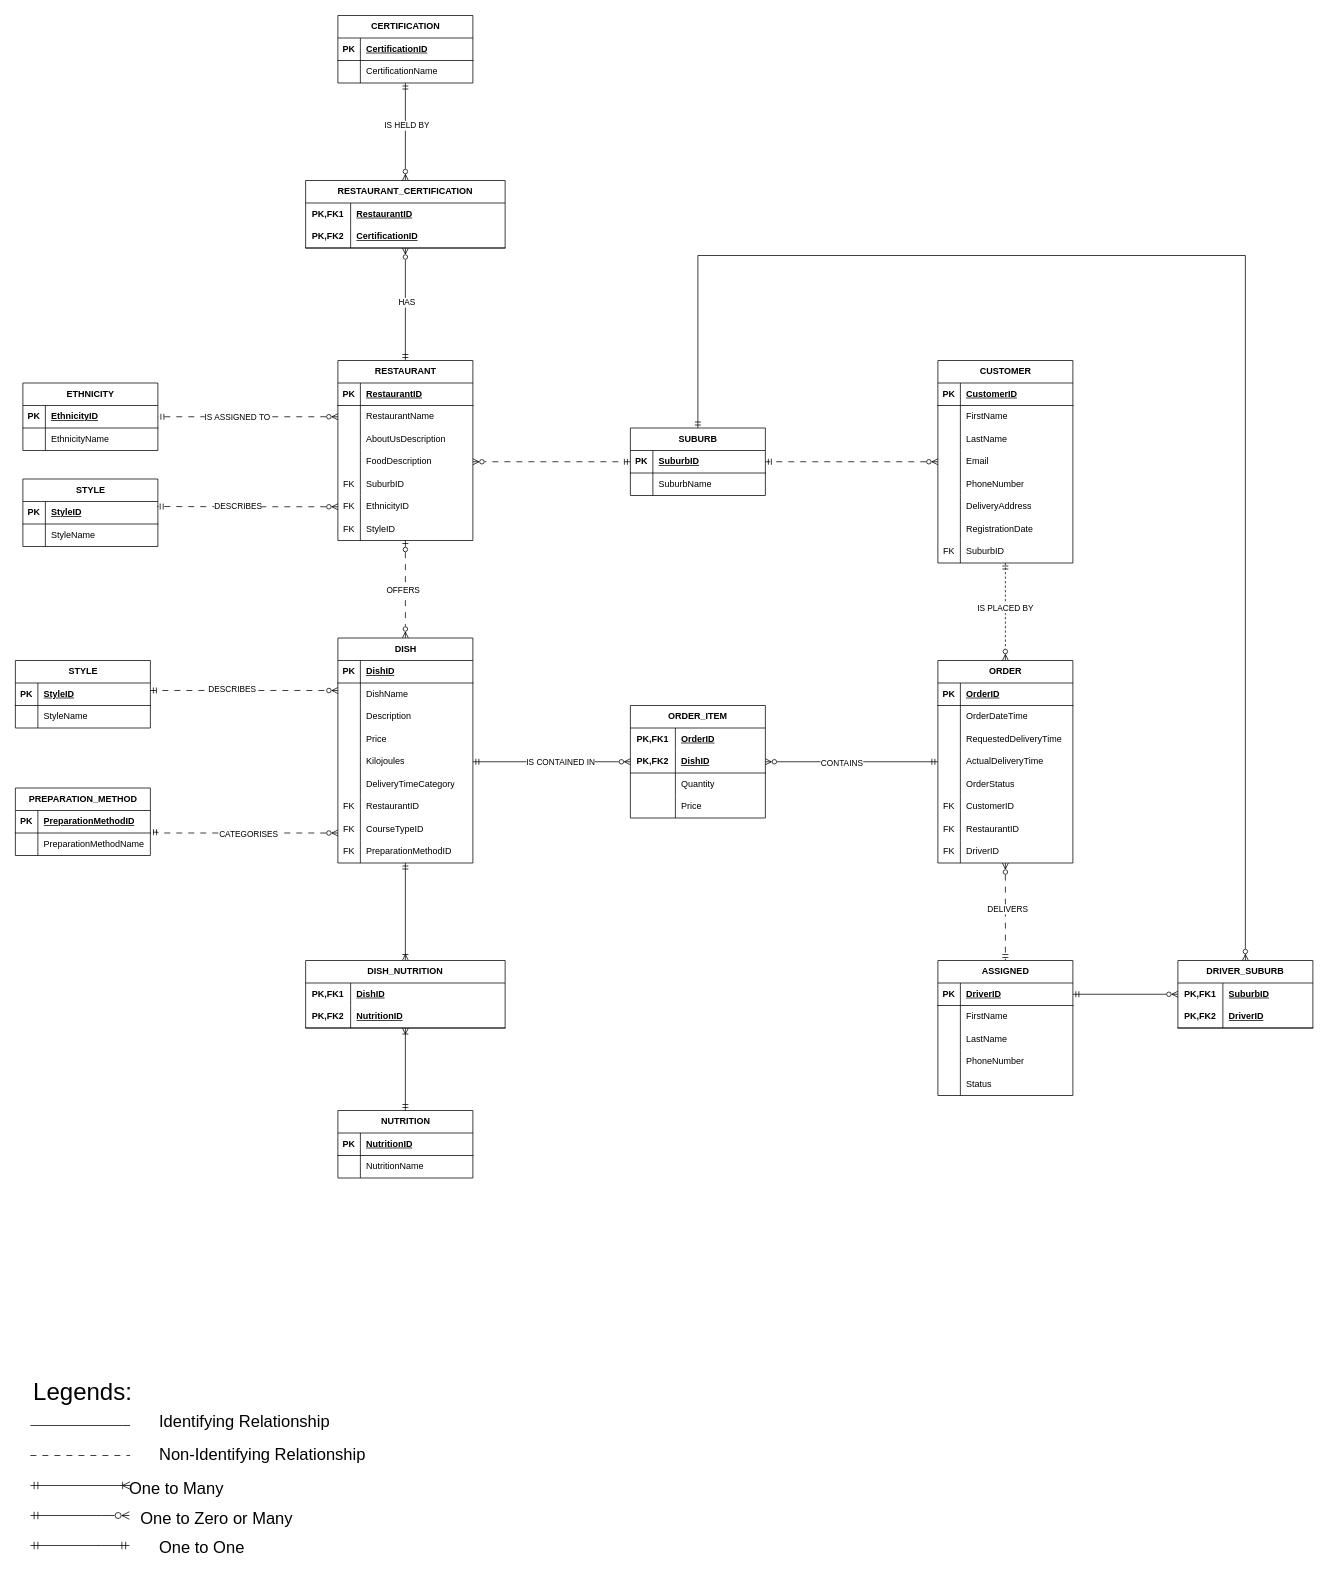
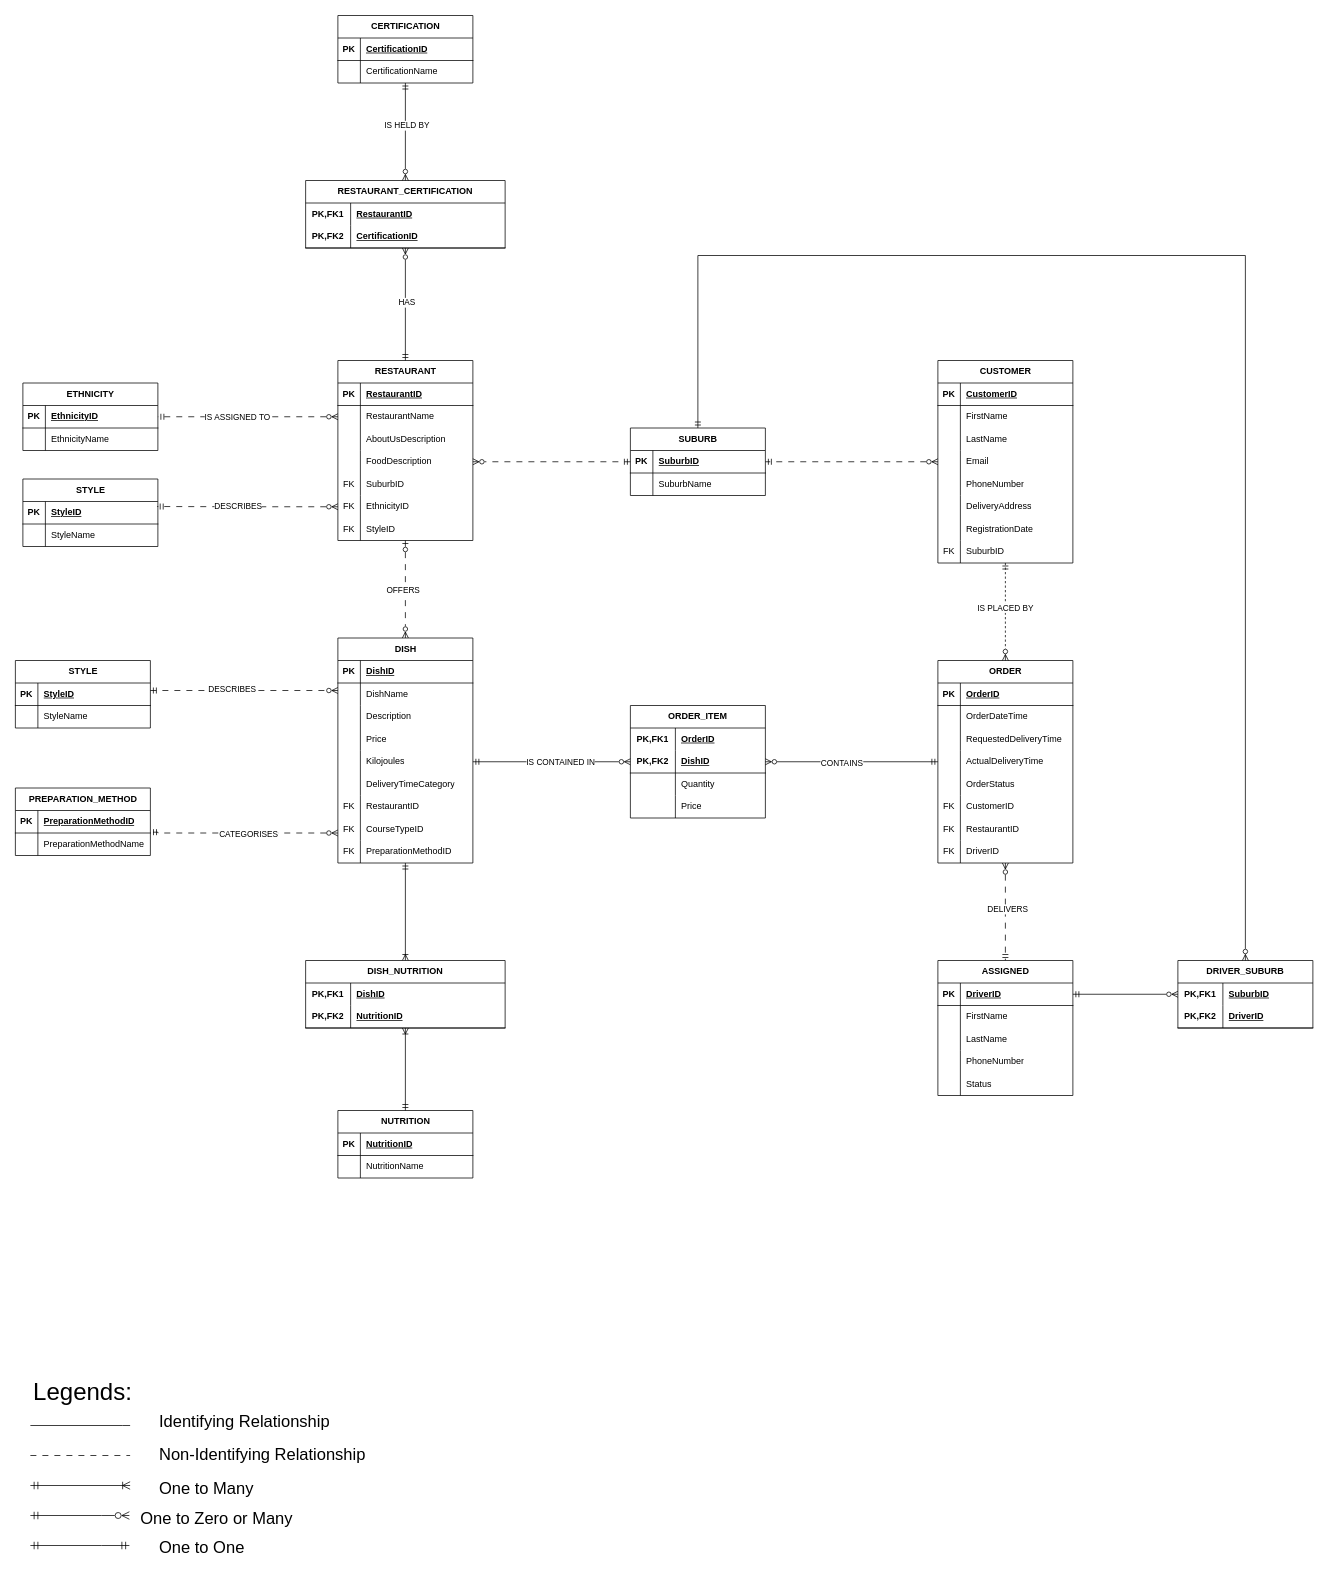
node "One to Many": moved (237, 1489) -> (267, 1489)
